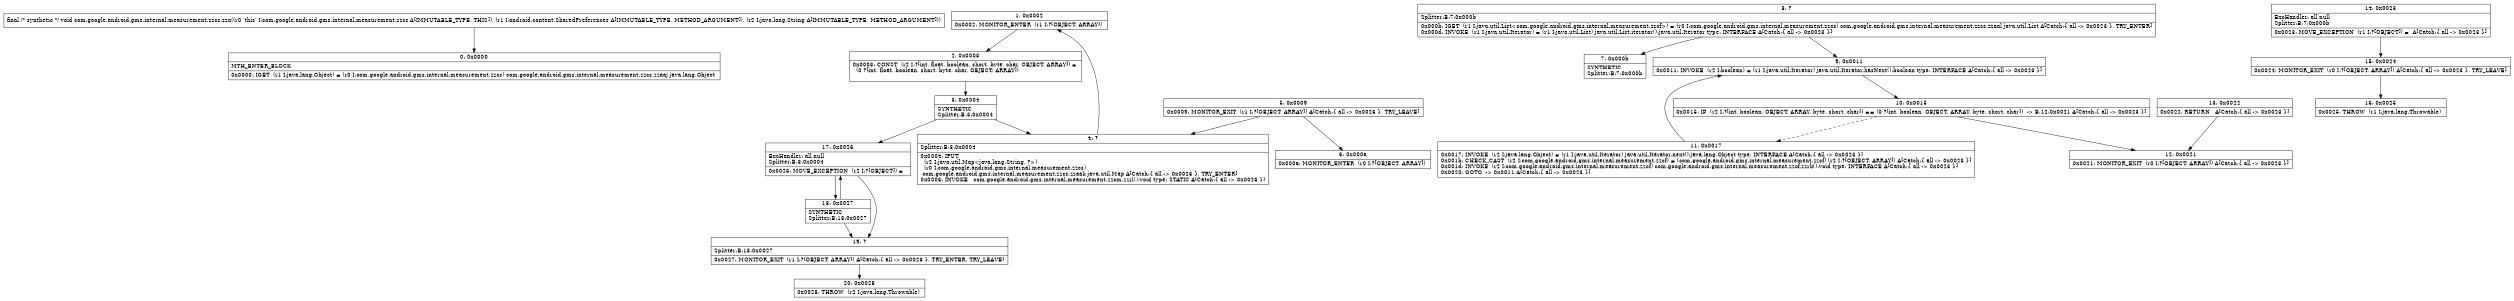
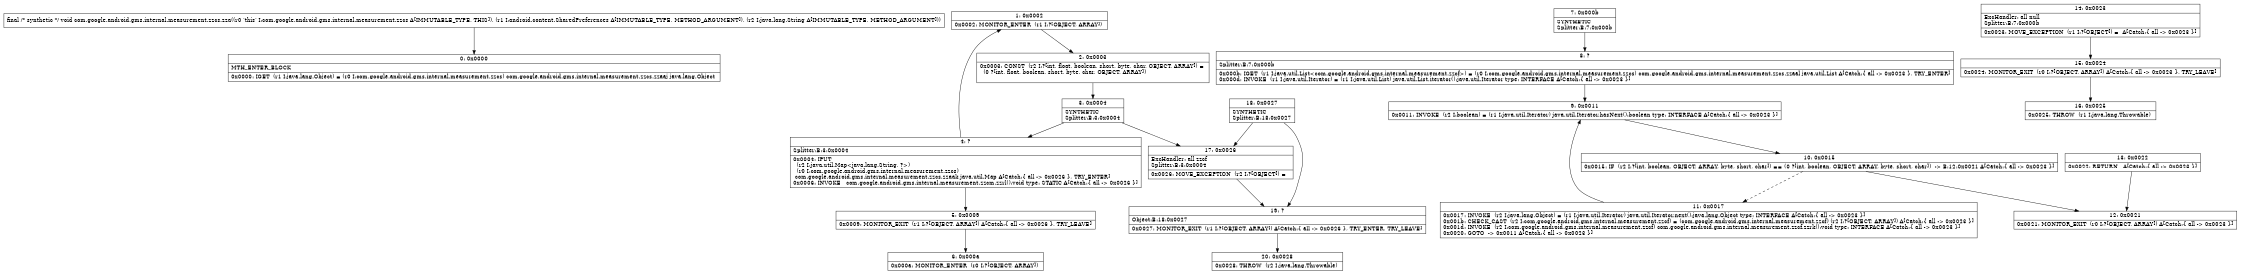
edge "8: ?" -> "7: 0x000b": reversed
edge "5: 0x0009" -> "4: ?": reversed
node "17: 0x0026": text "ExcHandler: all null" -> "ExcHandler: all zzcf"
edge "17: 0x0026" -> "18: 0x0027": removed
node "19: ?": text "Splitter:B:18:0x0027" -> "Object:B:18:0x0027"
